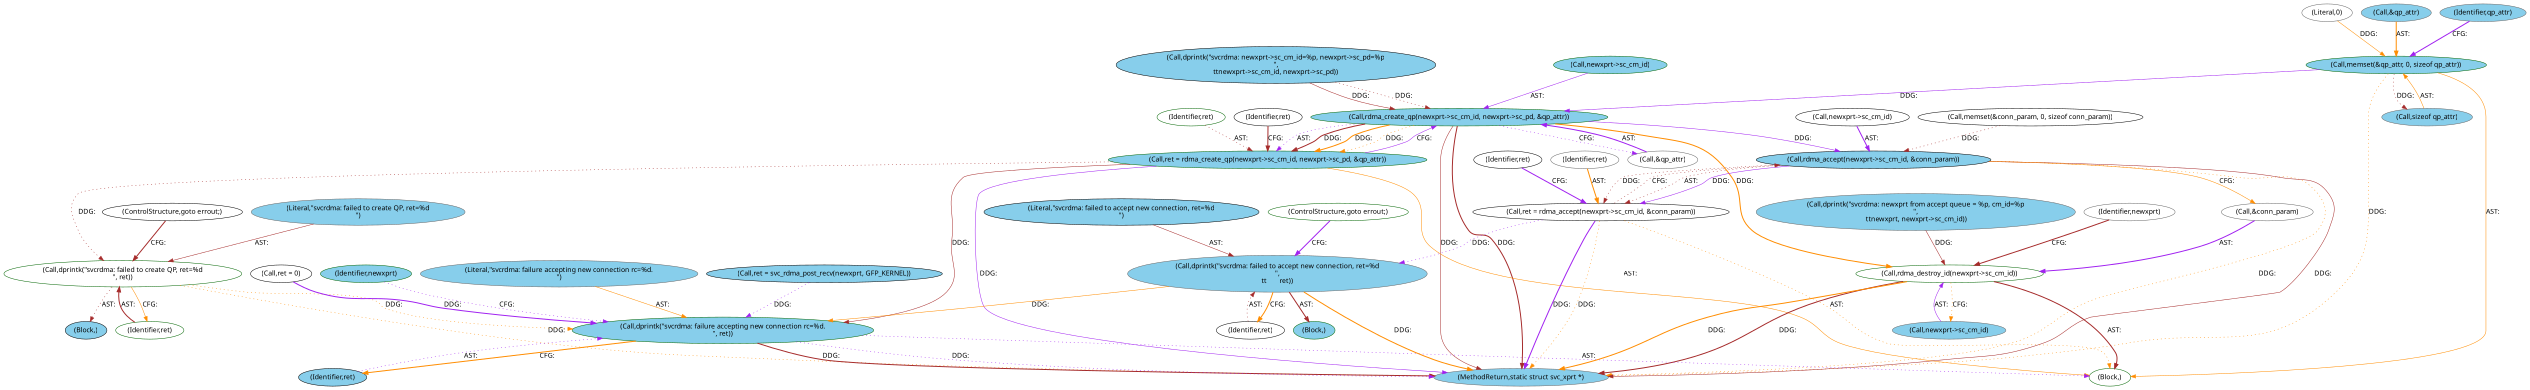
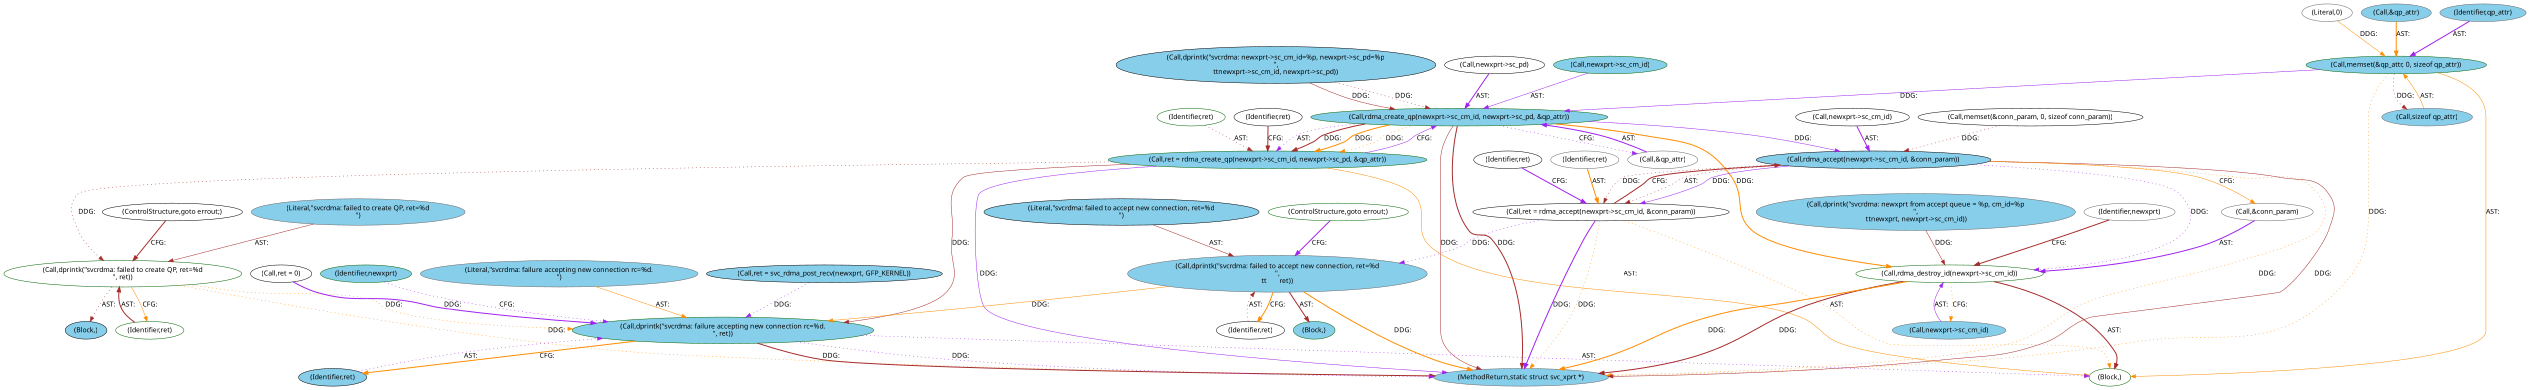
edge "(Identifier,qp_attr)" -> "(Call,memset(&qp_attr, 0, sizeof qp_attr))": label "CFG: " -> "AST: "
node "(Call,newxprt->sc_pd)": added
edge "(Call,ret = rdma_accept(newxprt->sc_cm_id, &conn_param))" -> "(Call,rdma_accept(newxprt->sc_cm_id, &conn_param))": style dotted -> bold
edge "(Call,rdma_accept(newxprt->sc_cm_id, &conn_param))" -> "(Call,rdma_destroy_id(newxprt->sc_cm_id))": added, label "DDG:"
